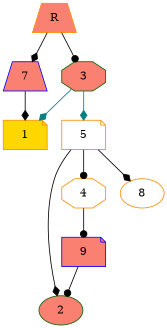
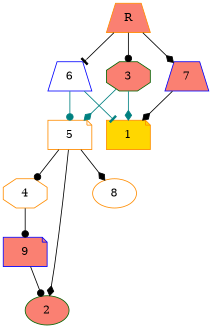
node "6": added
